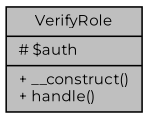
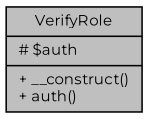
node "VerifyRole": text "+ handle()" -> "+ auth()"
